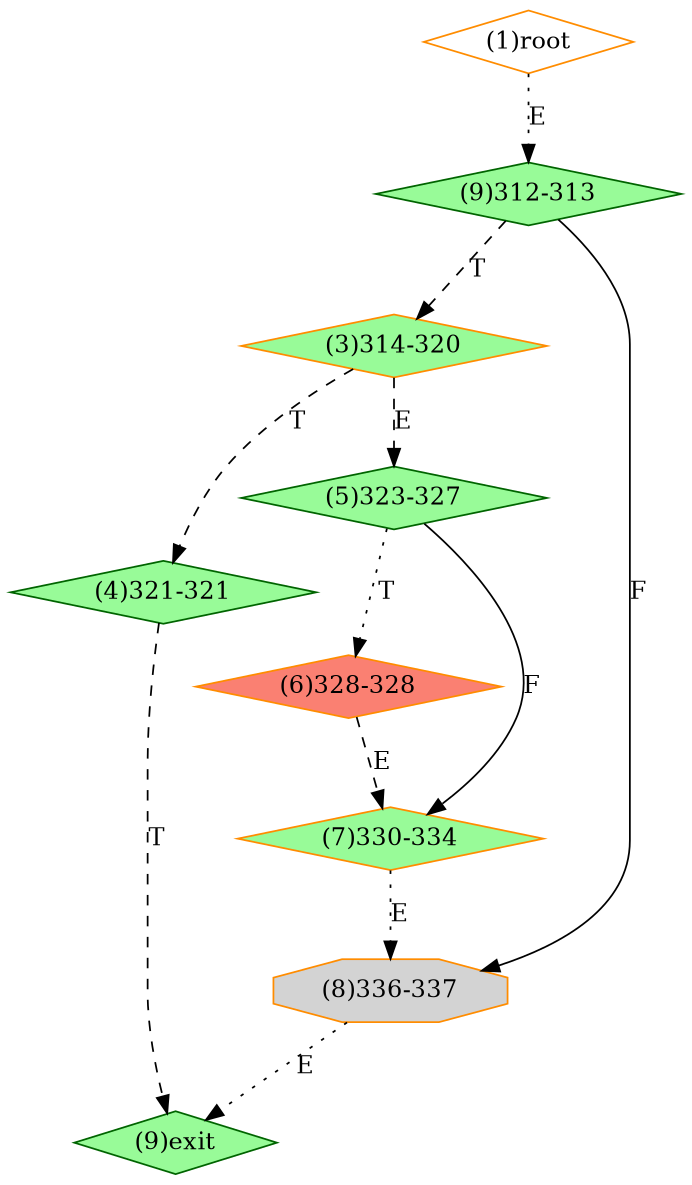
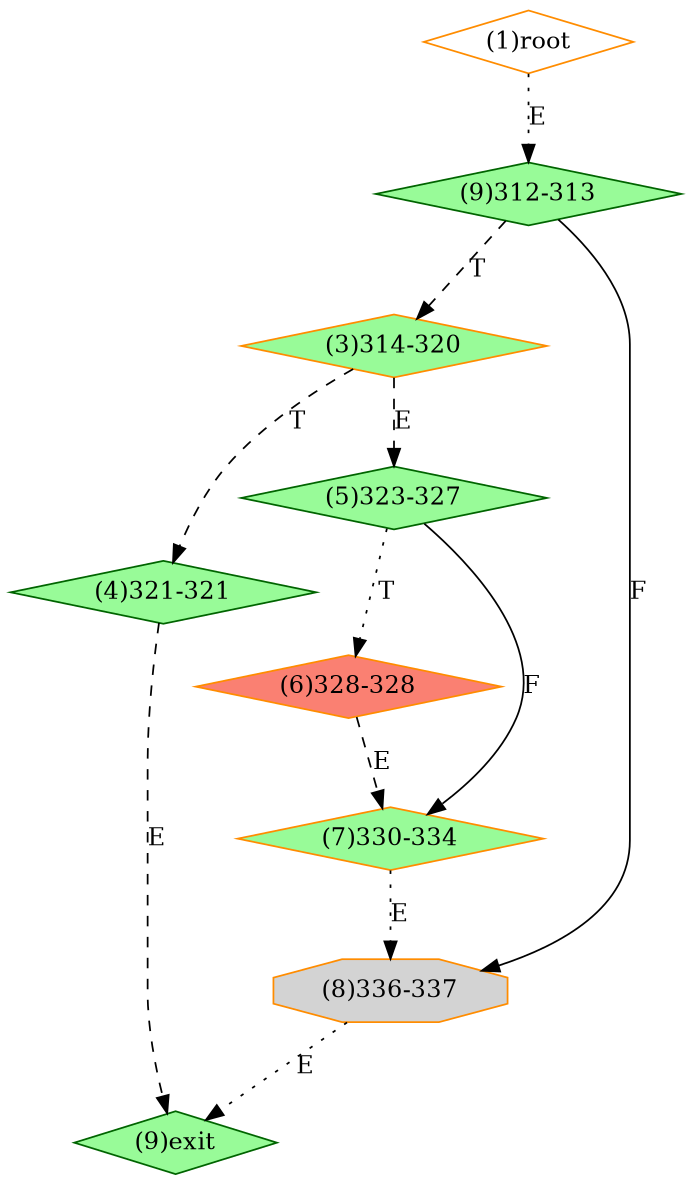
edge "(4)321-321" -> "(9)exit": label "T" -> "E"
